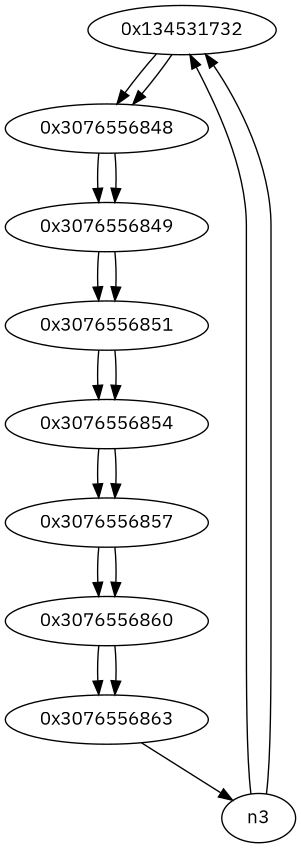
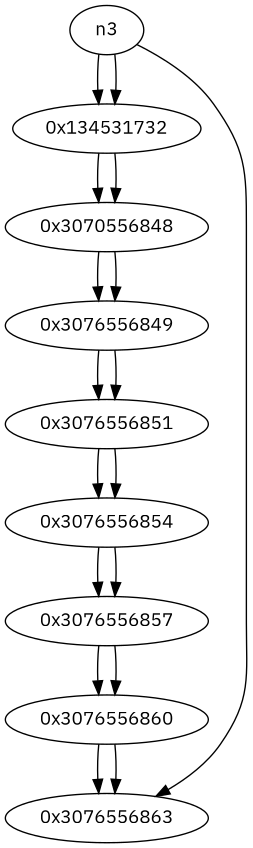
node "0x3076556848": label "0x3076556848" -> "0x3070556848"
edge "0x3076556863" -> "n3": reversed
